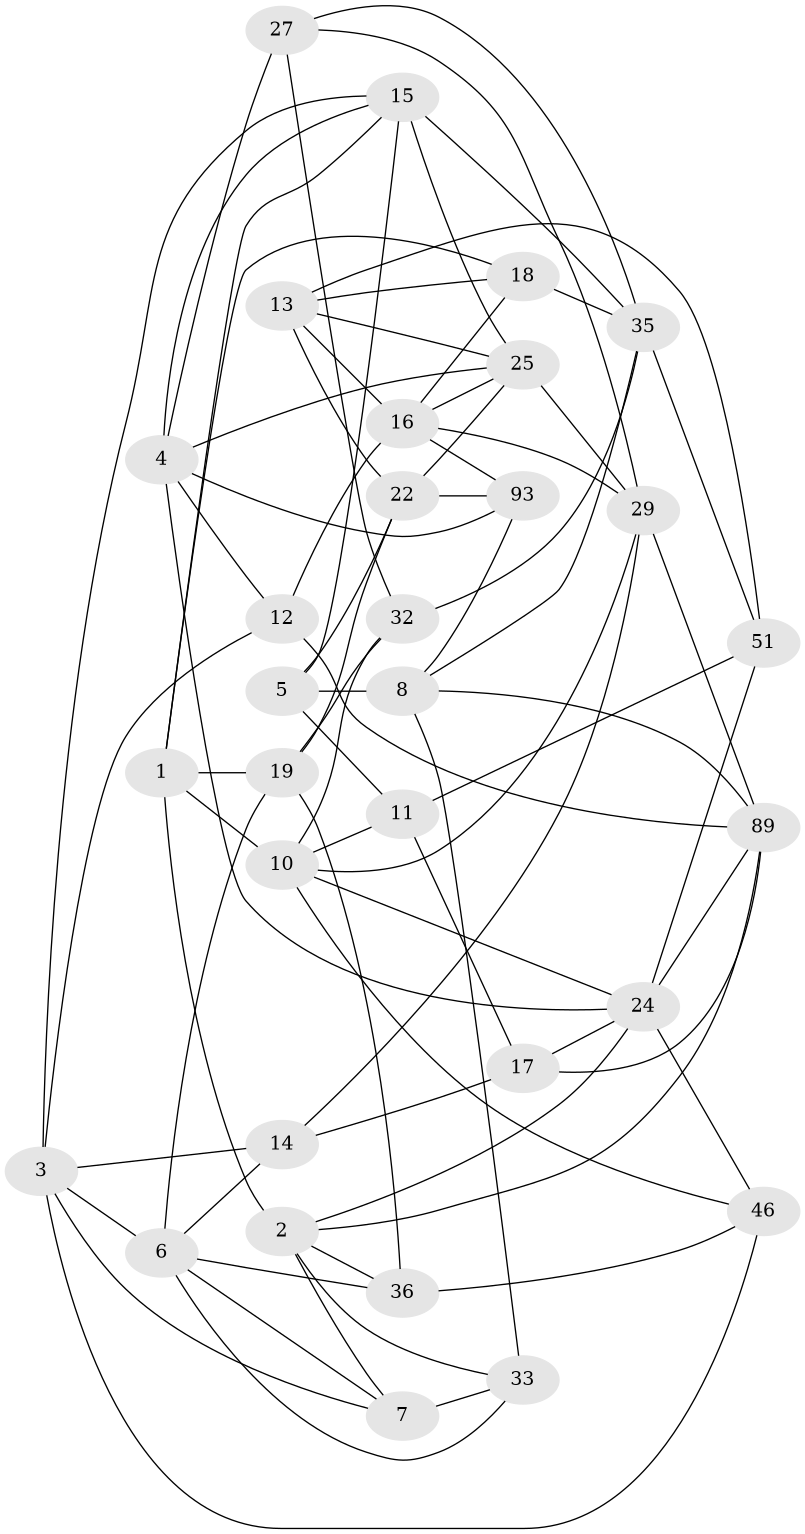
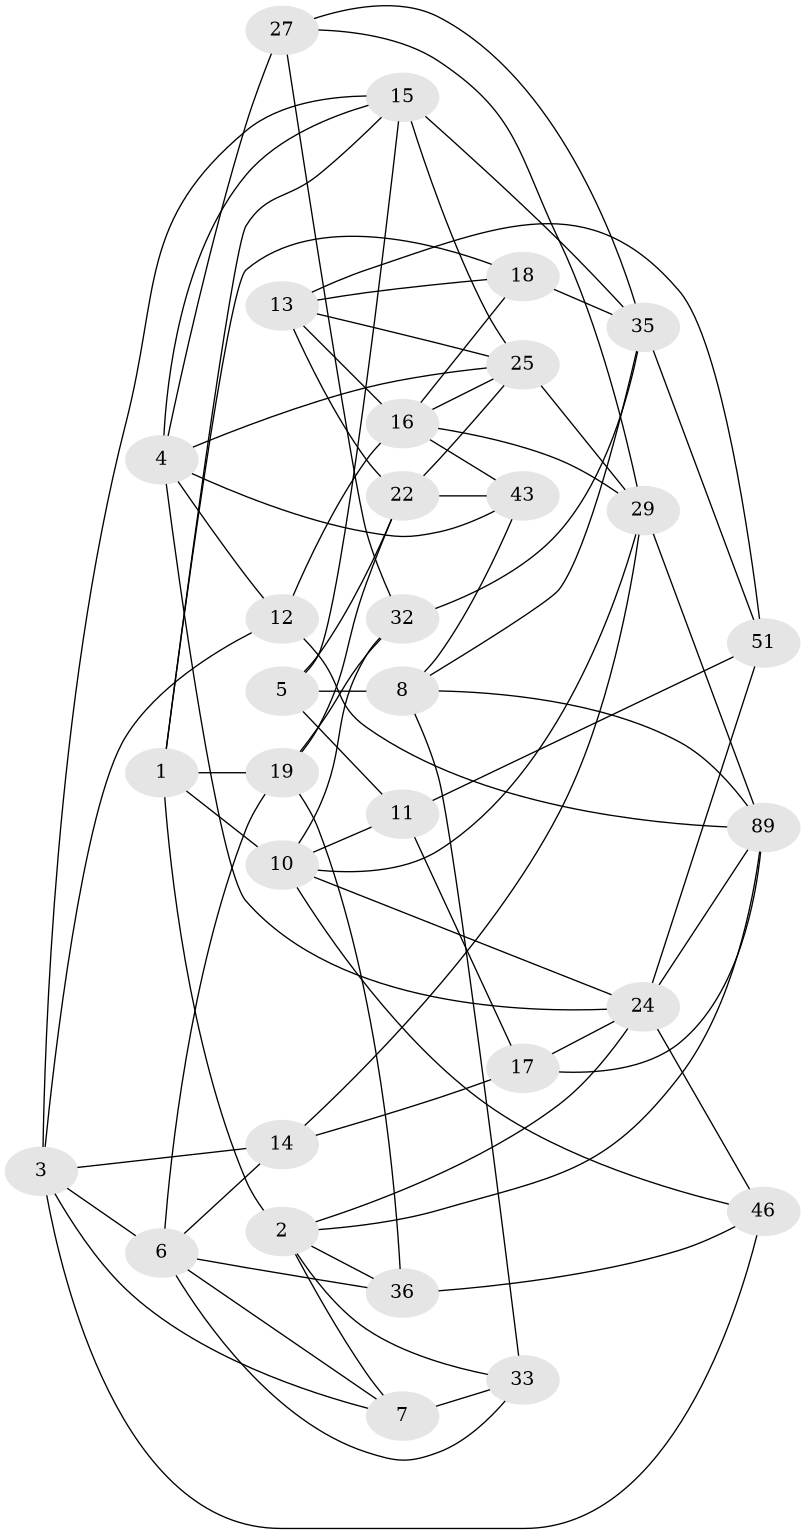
node "93": label "93" -> "43"
